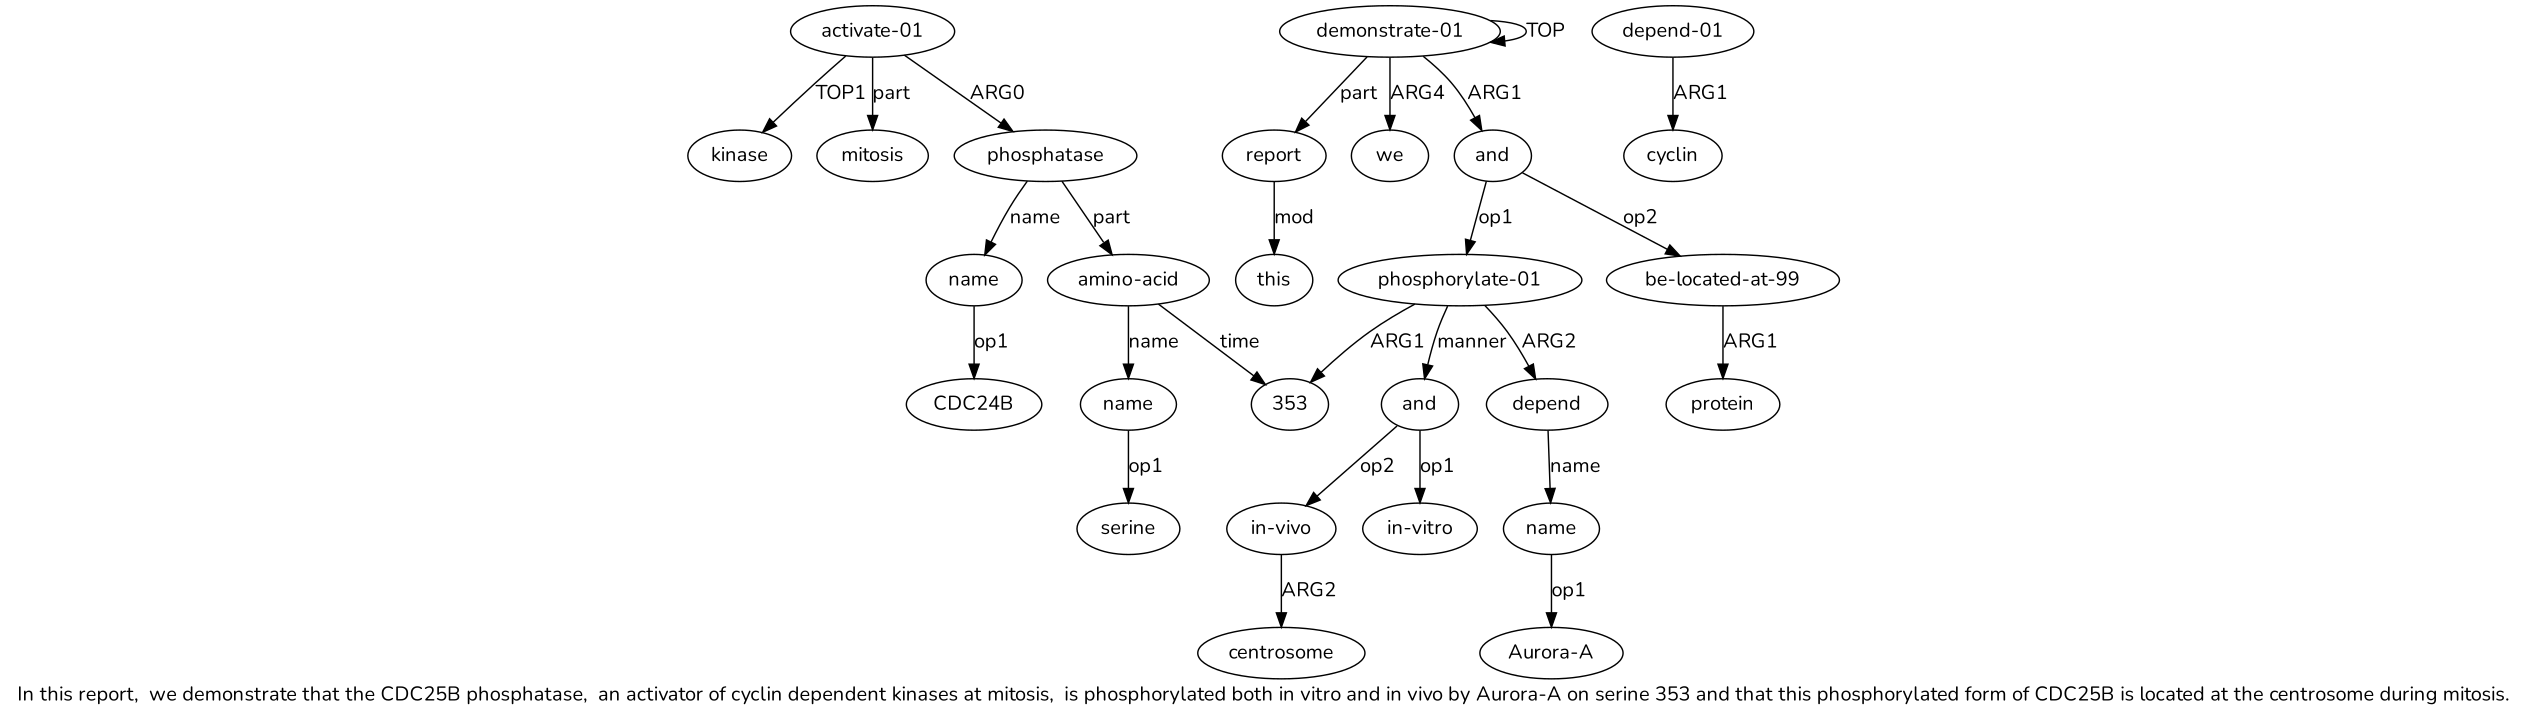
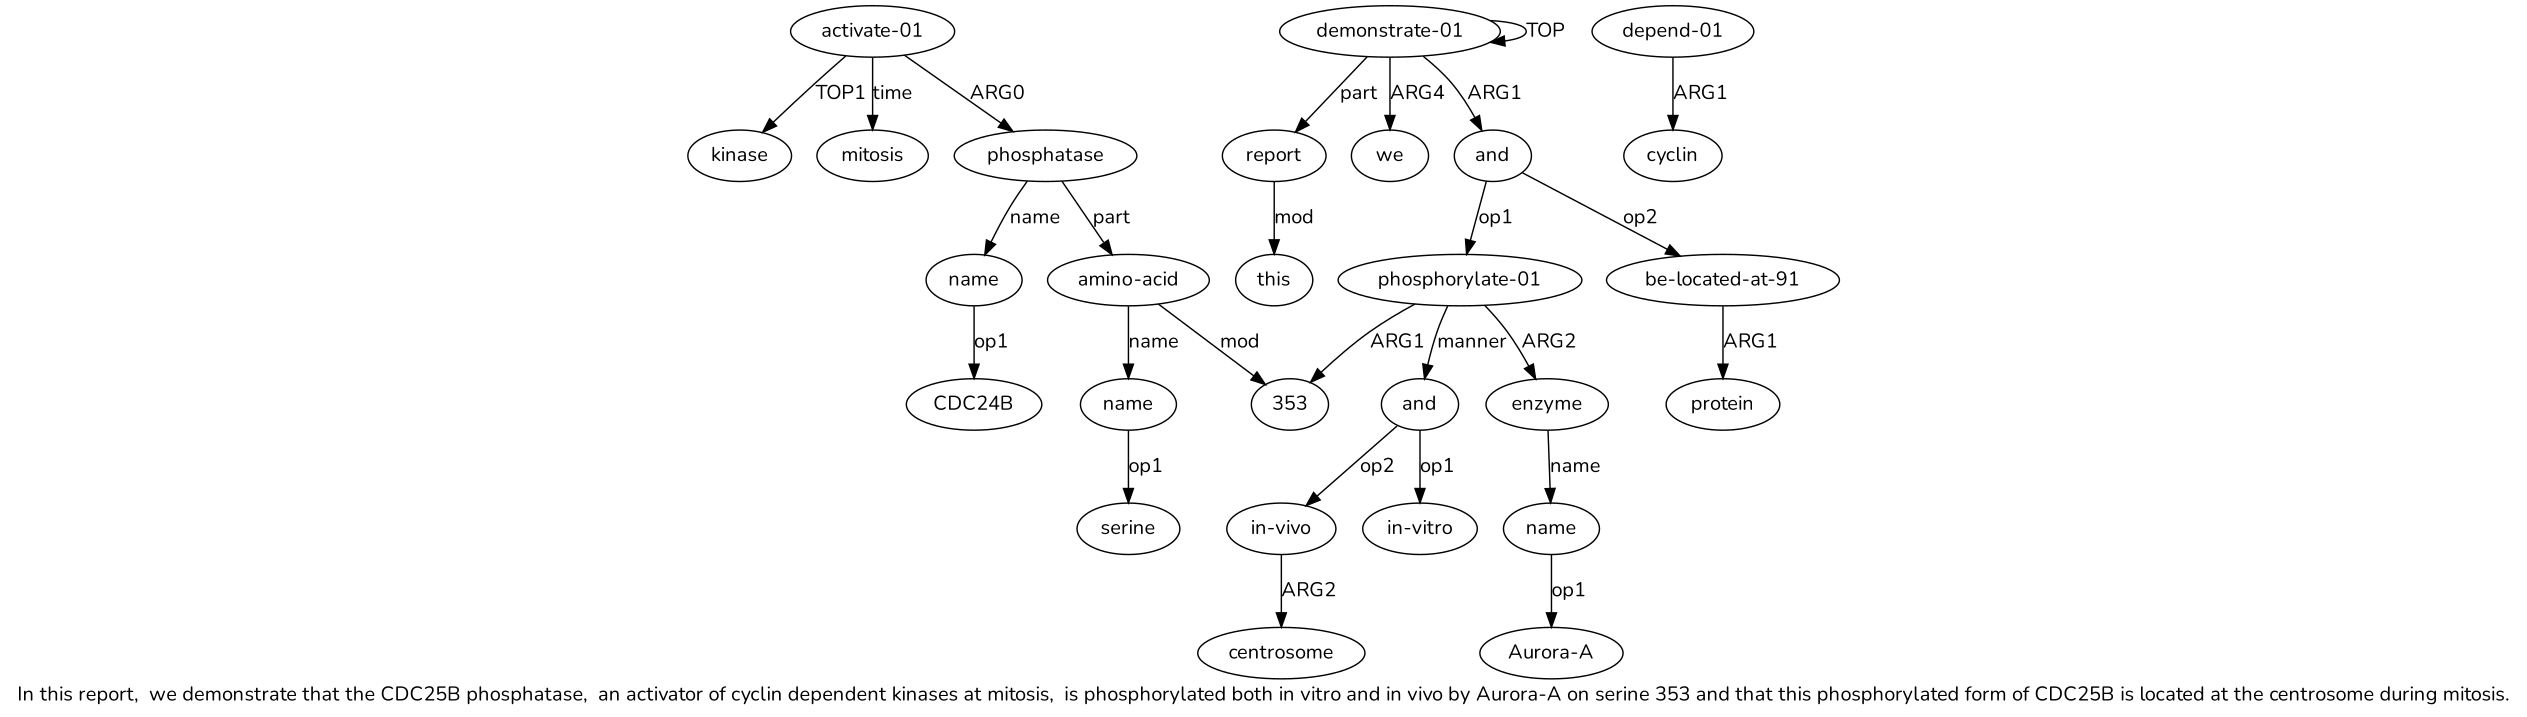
edge "activate-01" -> "mitosis": label "part" -> "time"
node "be-located-at-99": label "be-located-at-99" -> "be-located-at-91"
edge "amino-acid" -> "353": label "time" -> "mod"
node "depend": label "depend" -> "enzyme"
